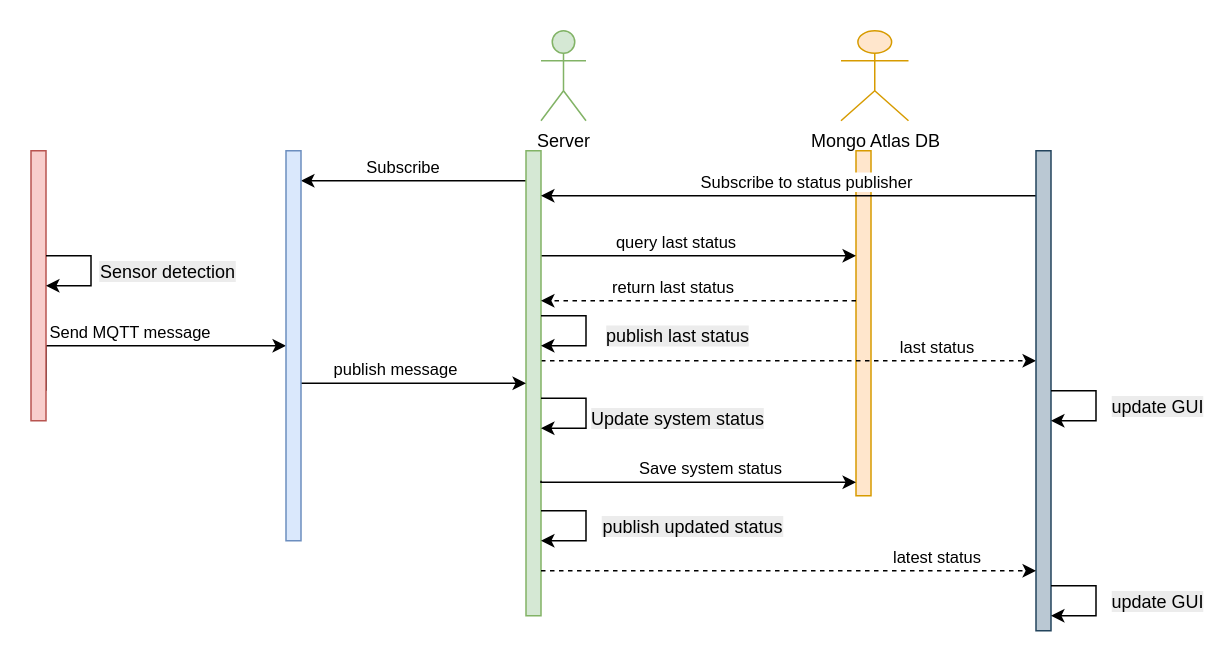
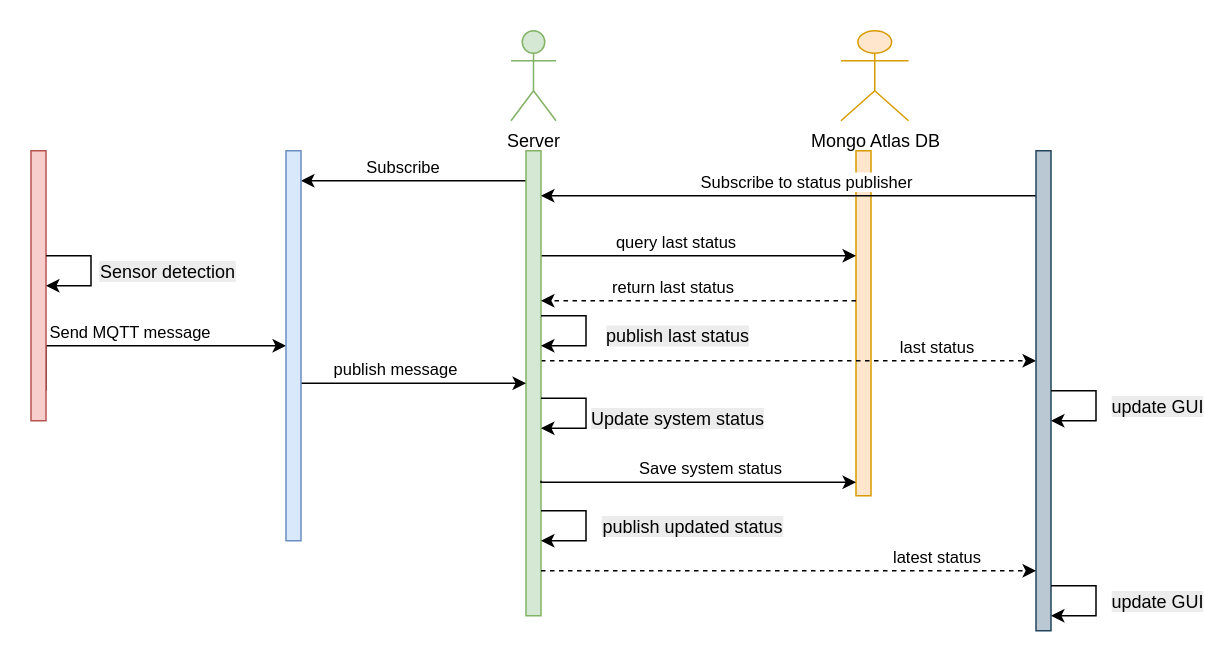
node "Server": moved (563, 76) -> (533, 76)
